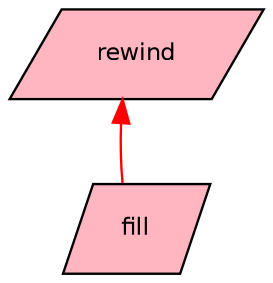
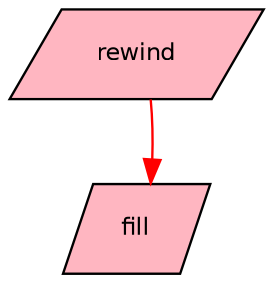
edge "fill" -> "rewind": reversed
